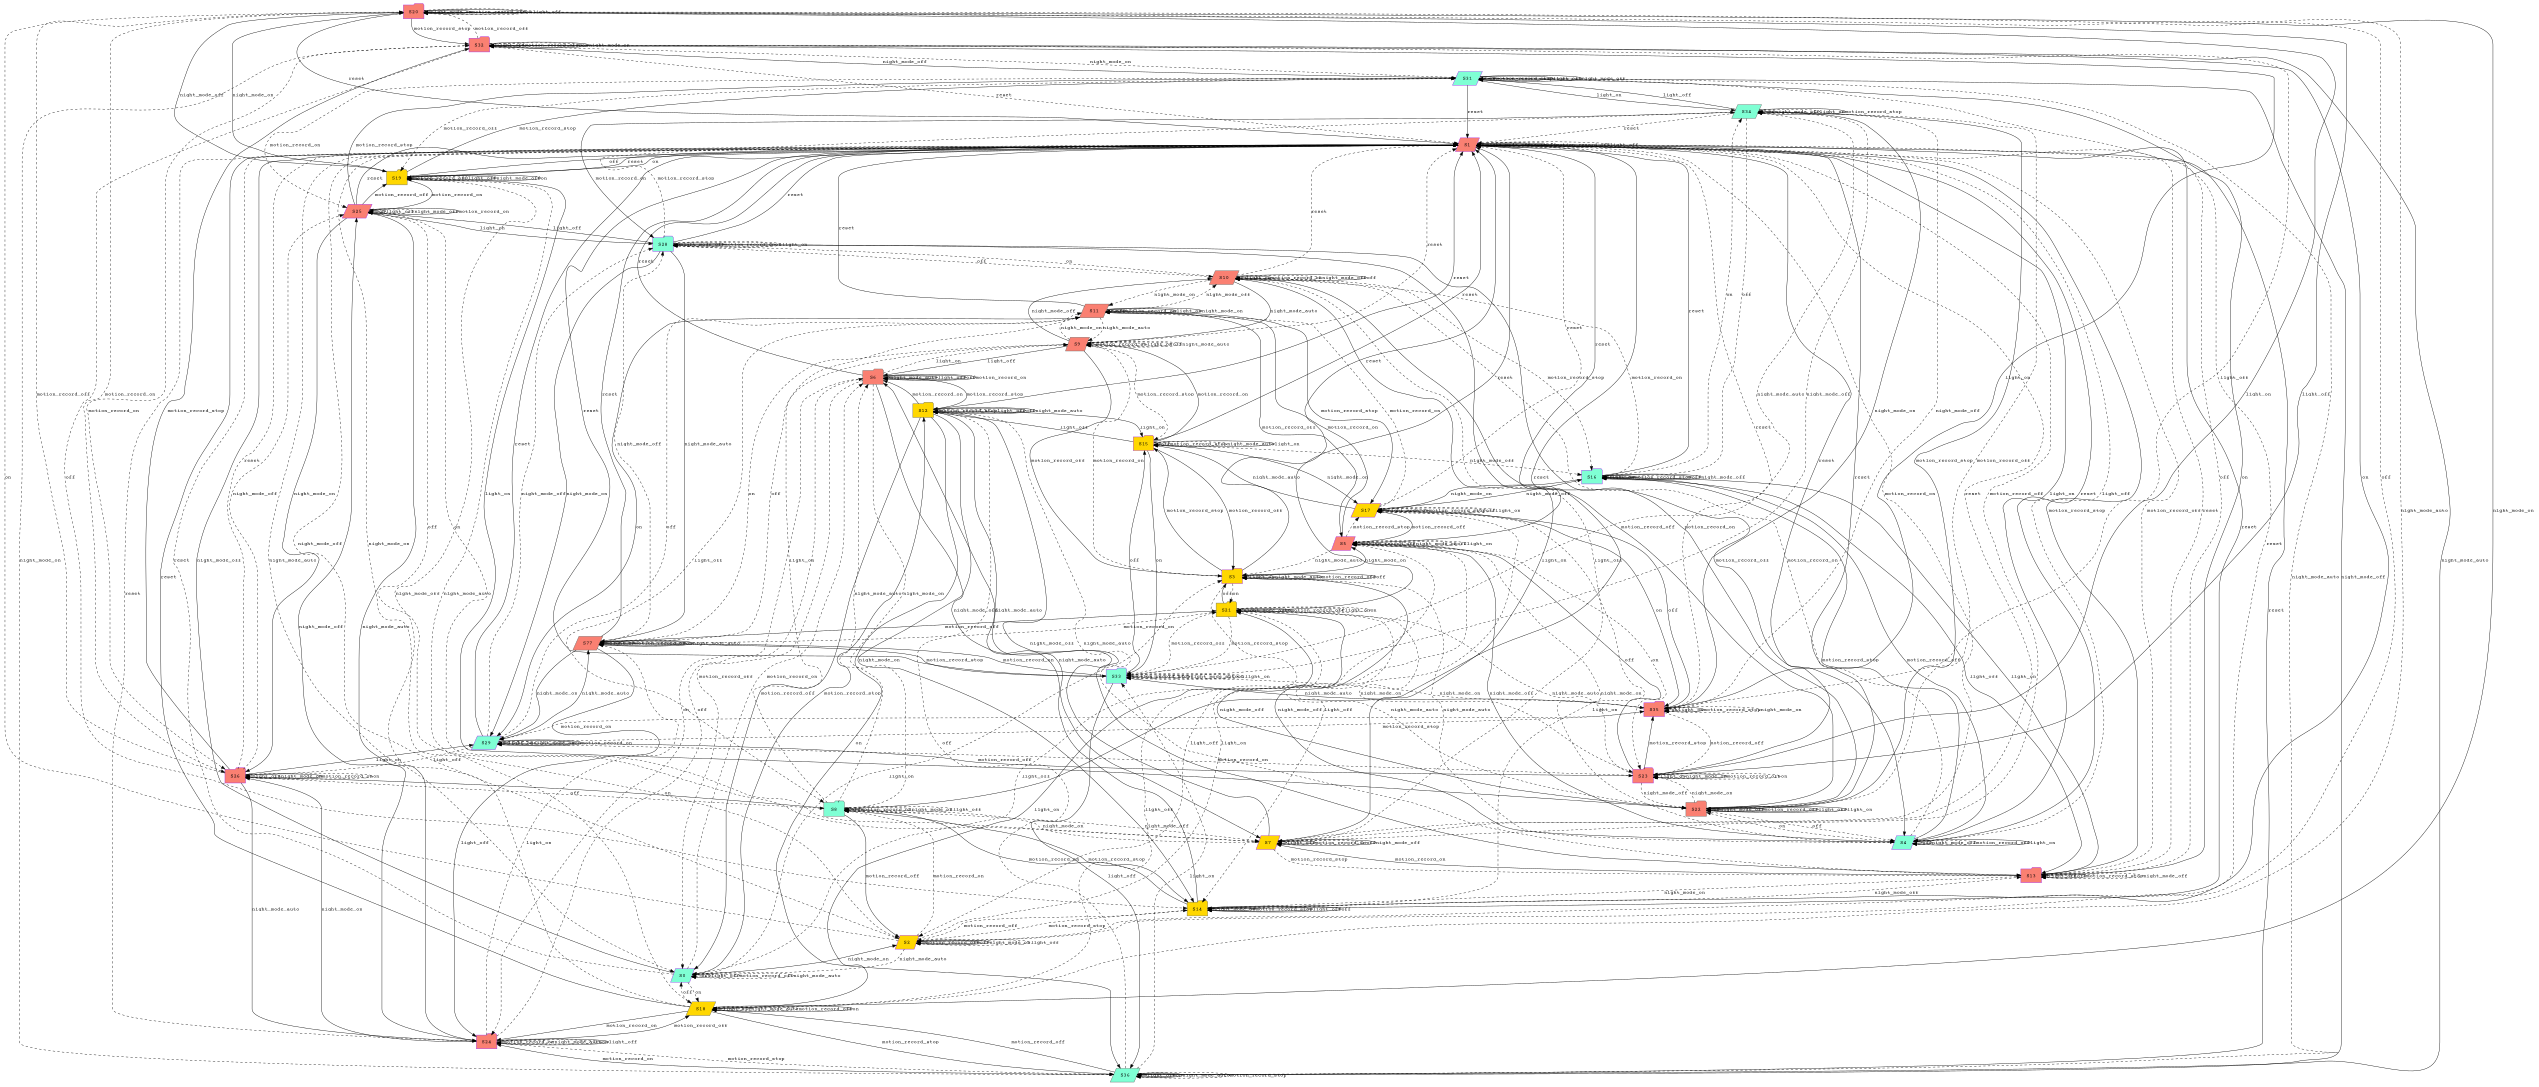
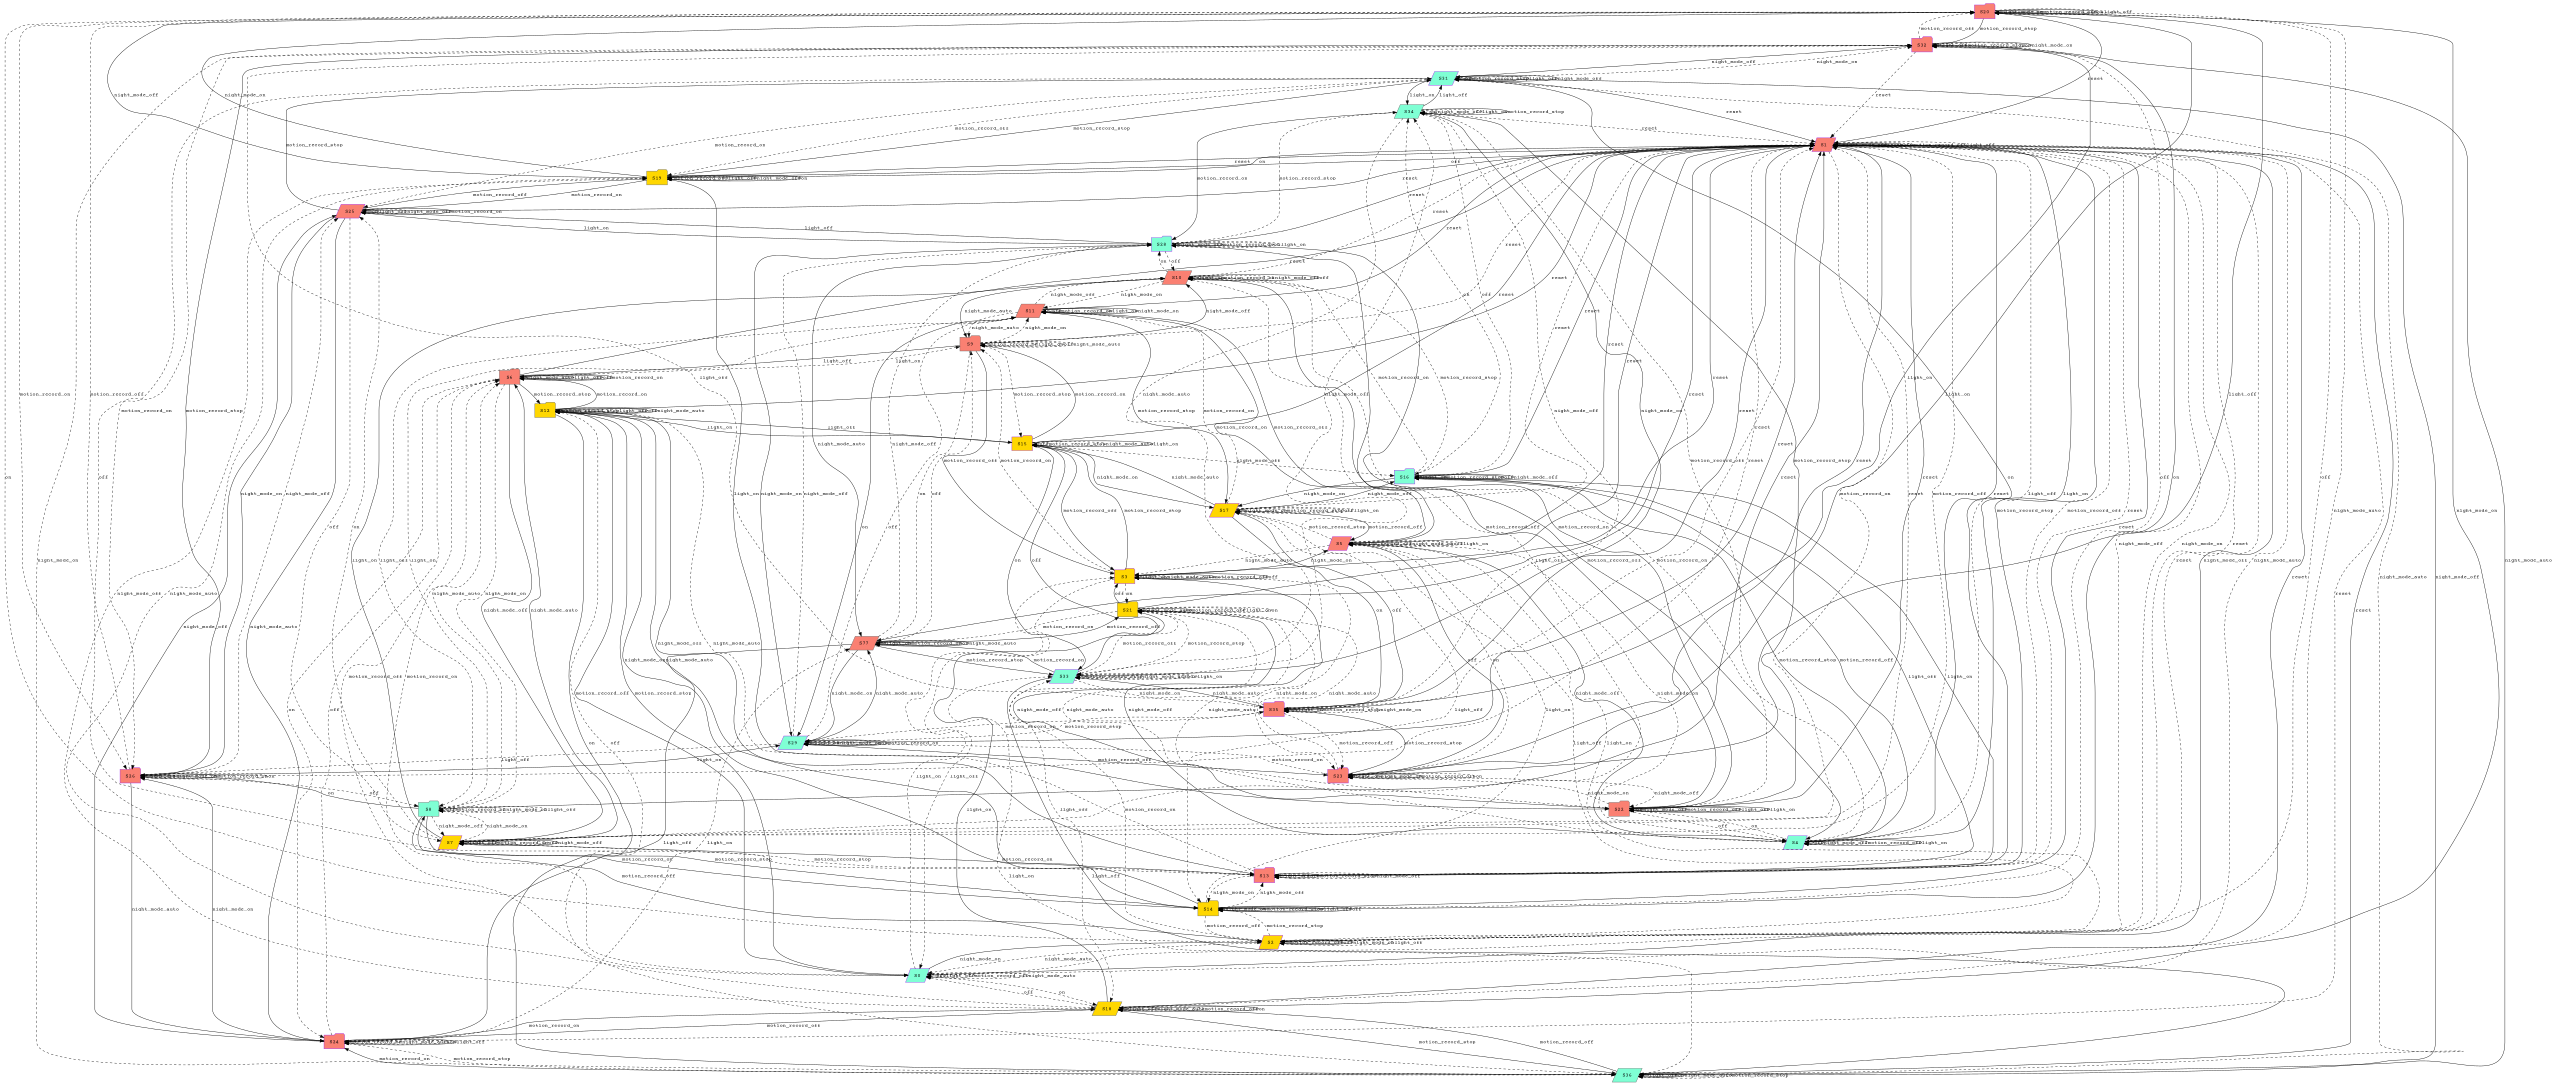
node "S9": shape parallelogram -> folder
node "S33": shape folder -> parallelogram
edge "S2" -> "S8": now "S2" -> "S33"
